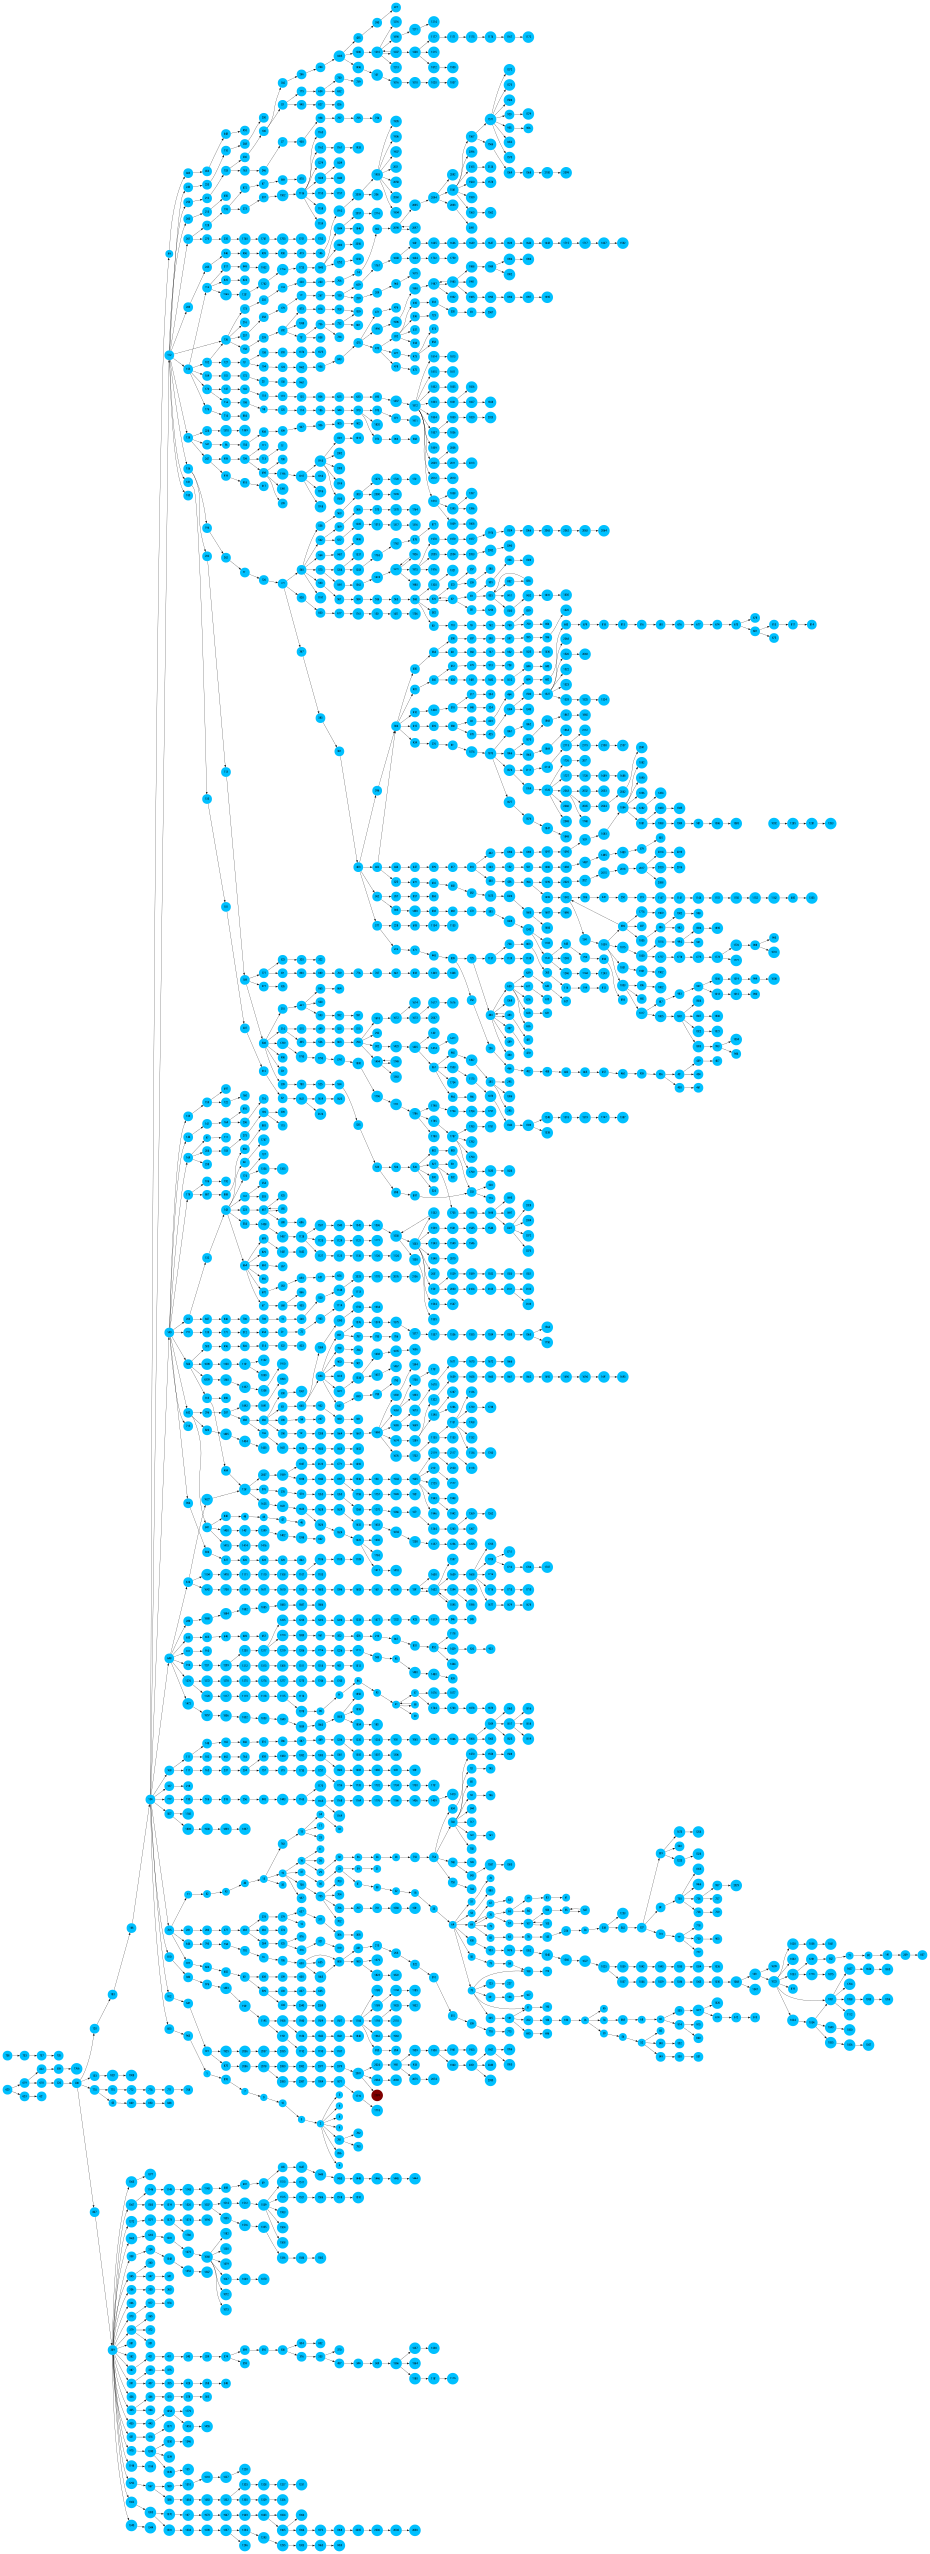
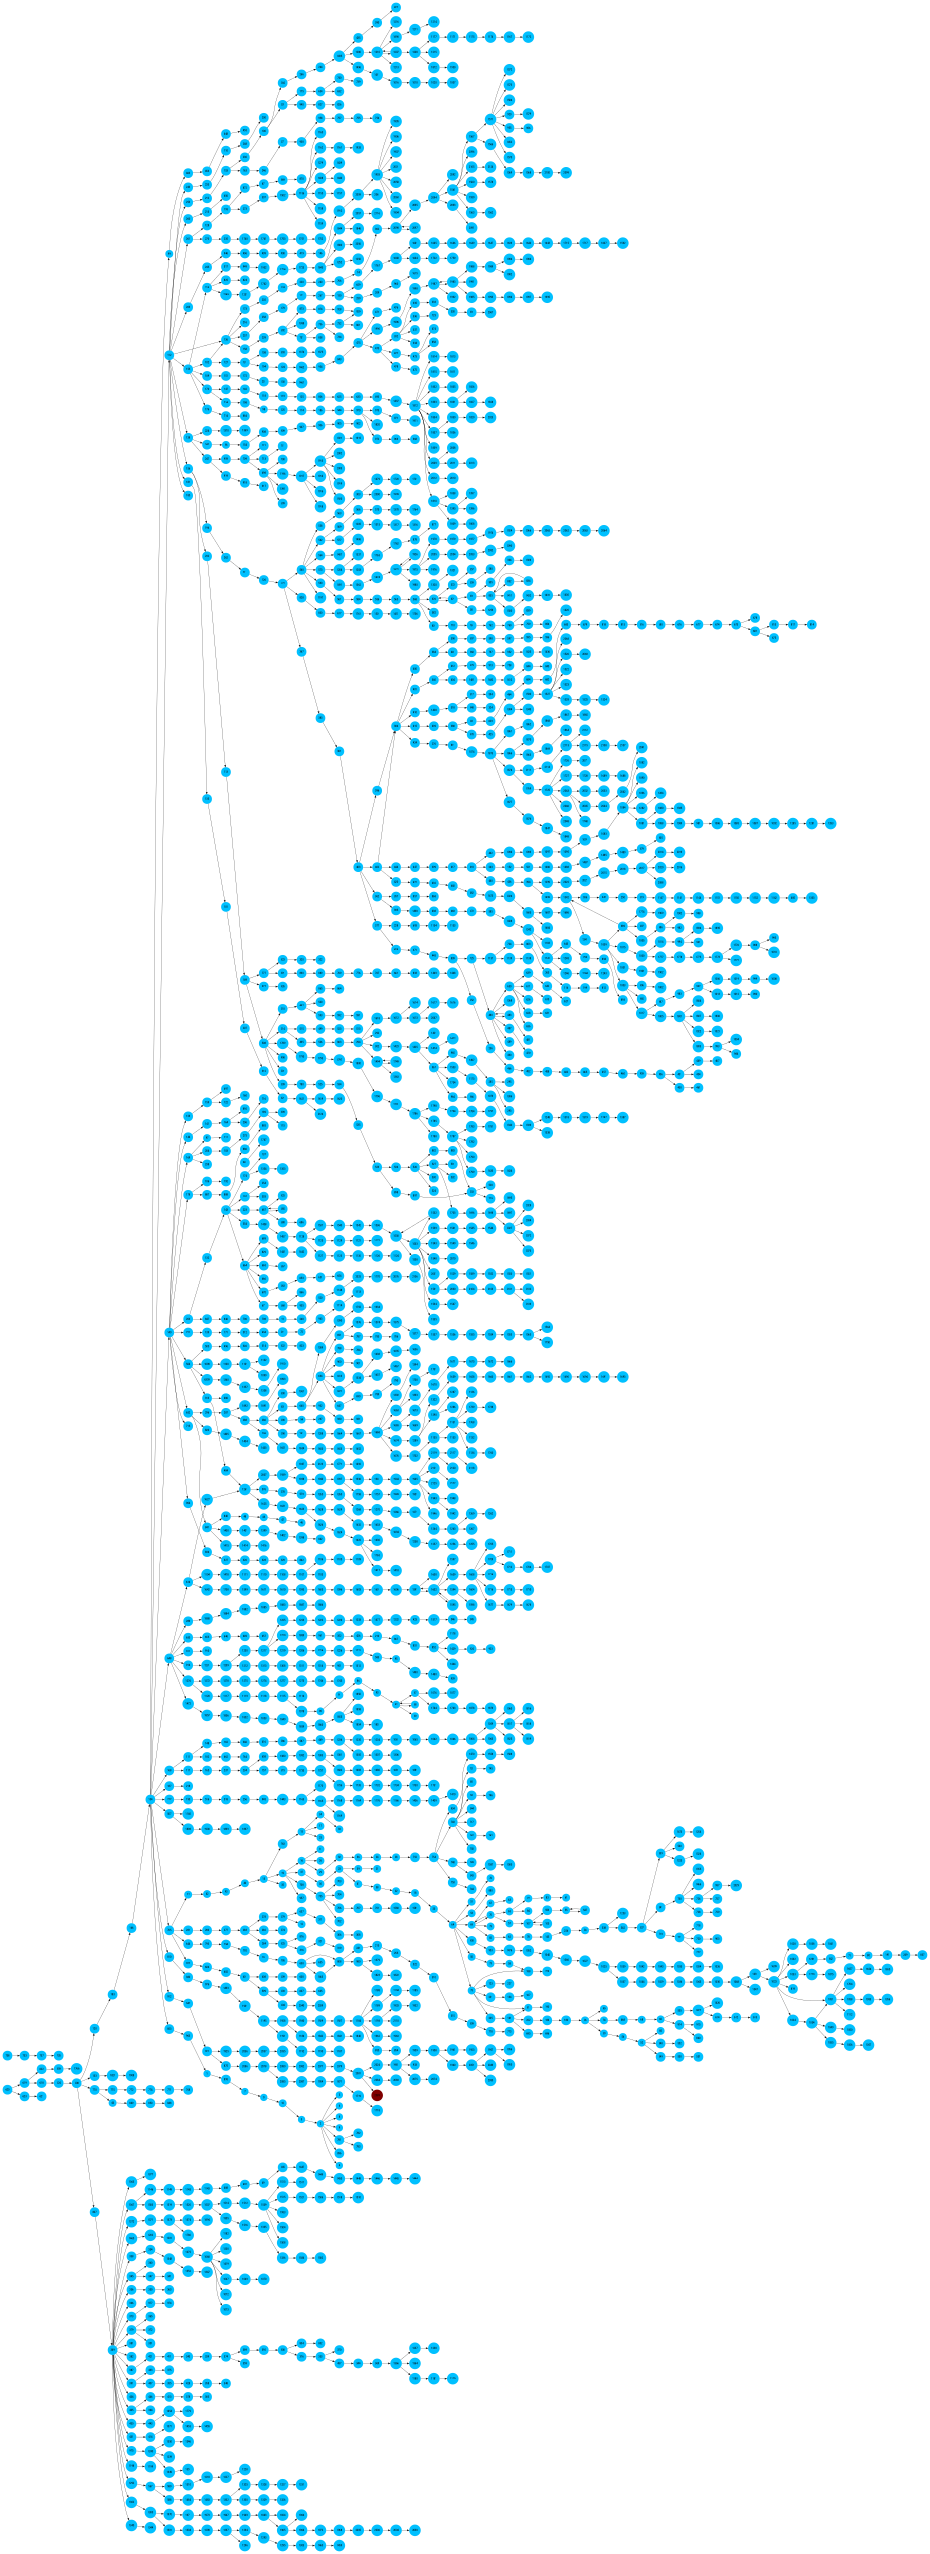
node "1087": added
edge "143" -> "941": removed
